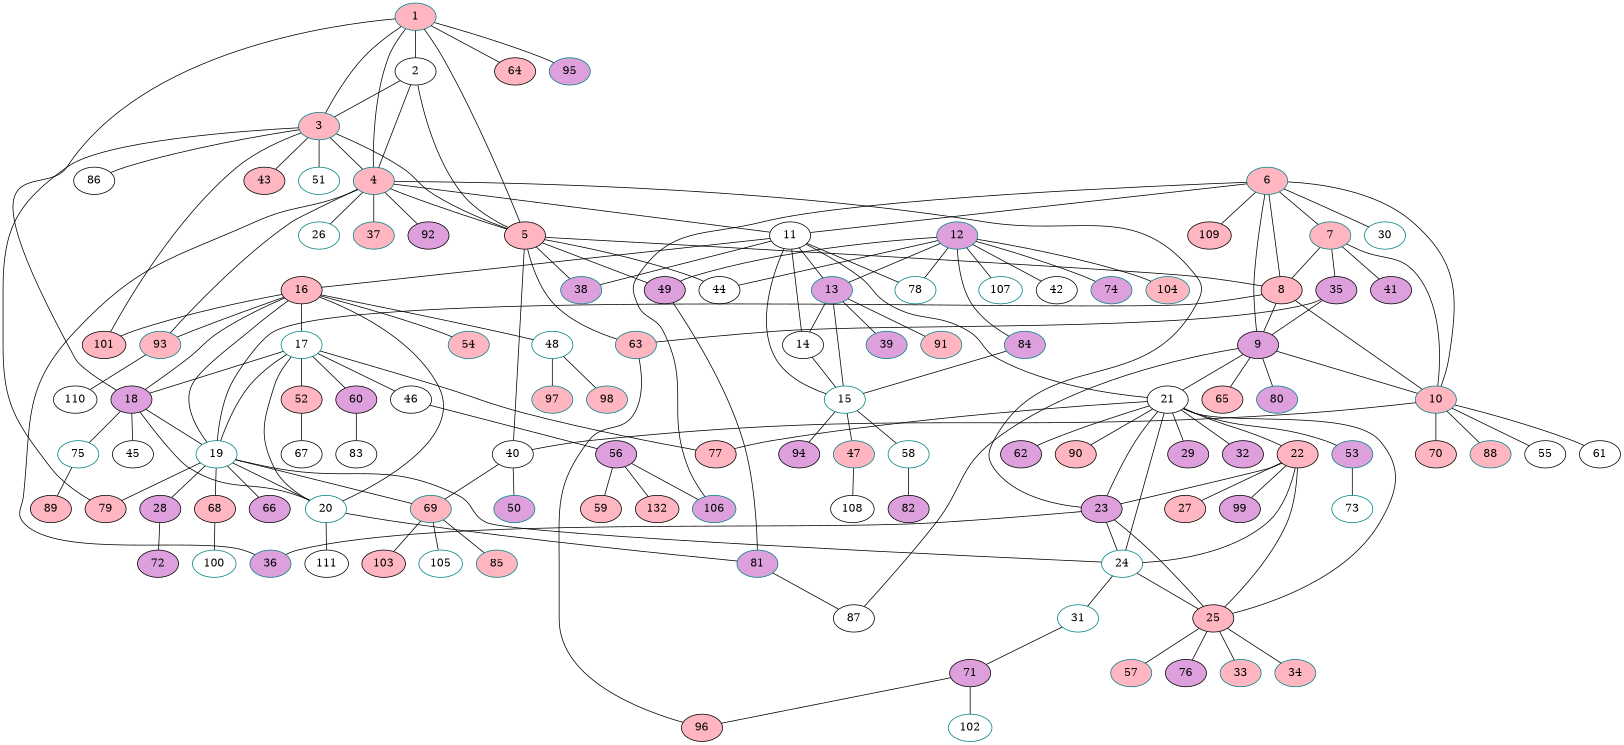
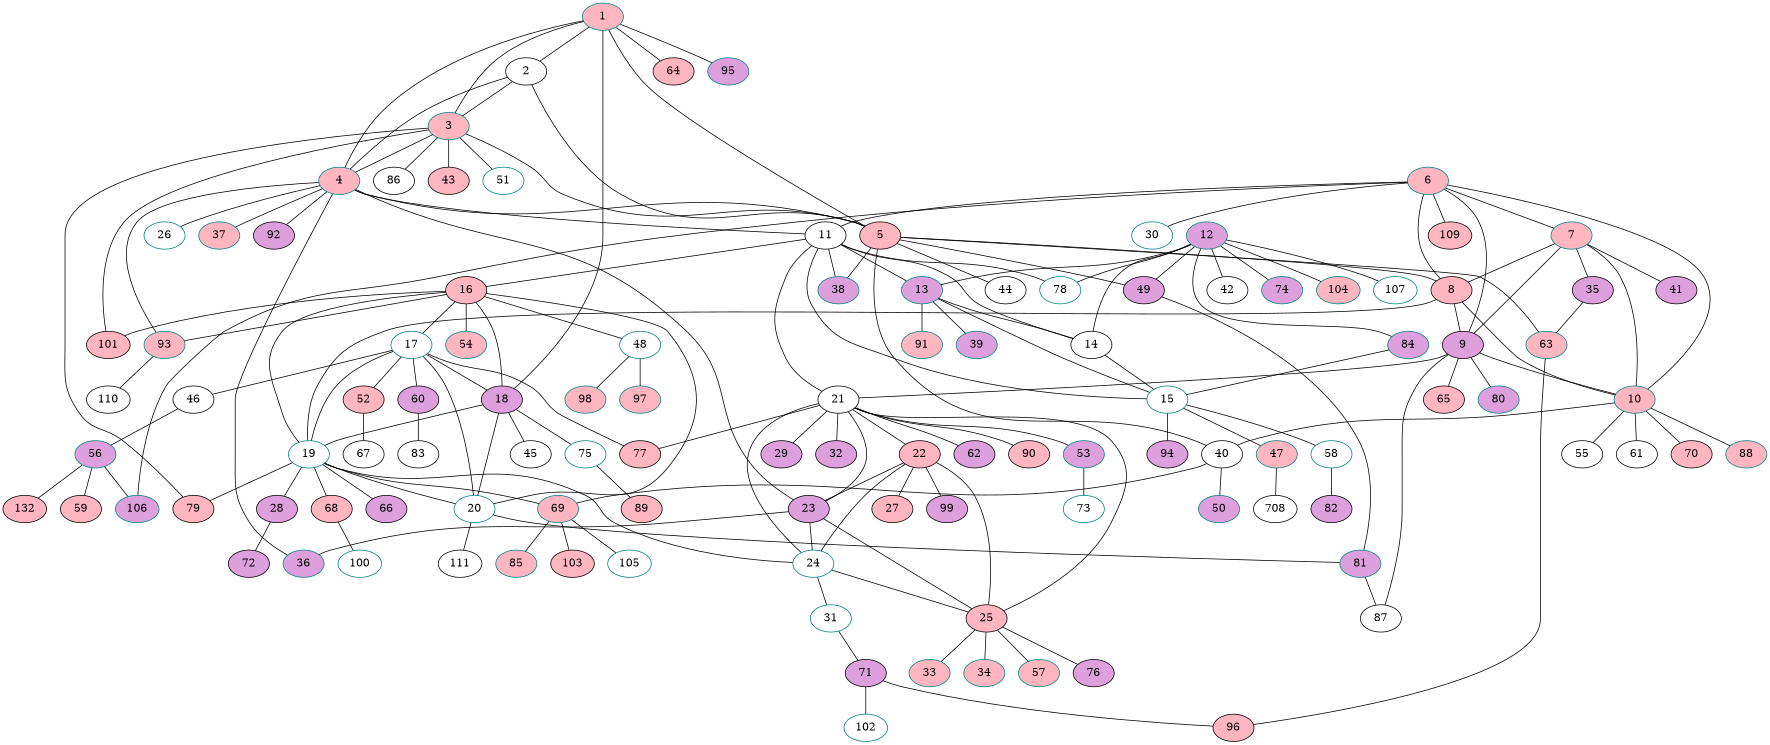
edge "12" -- "44": now "12" -- "14"
edge "35" -- "9": now "7" -- "9"
node "56": color black -> teal
node "108": label "108" -> "708"
